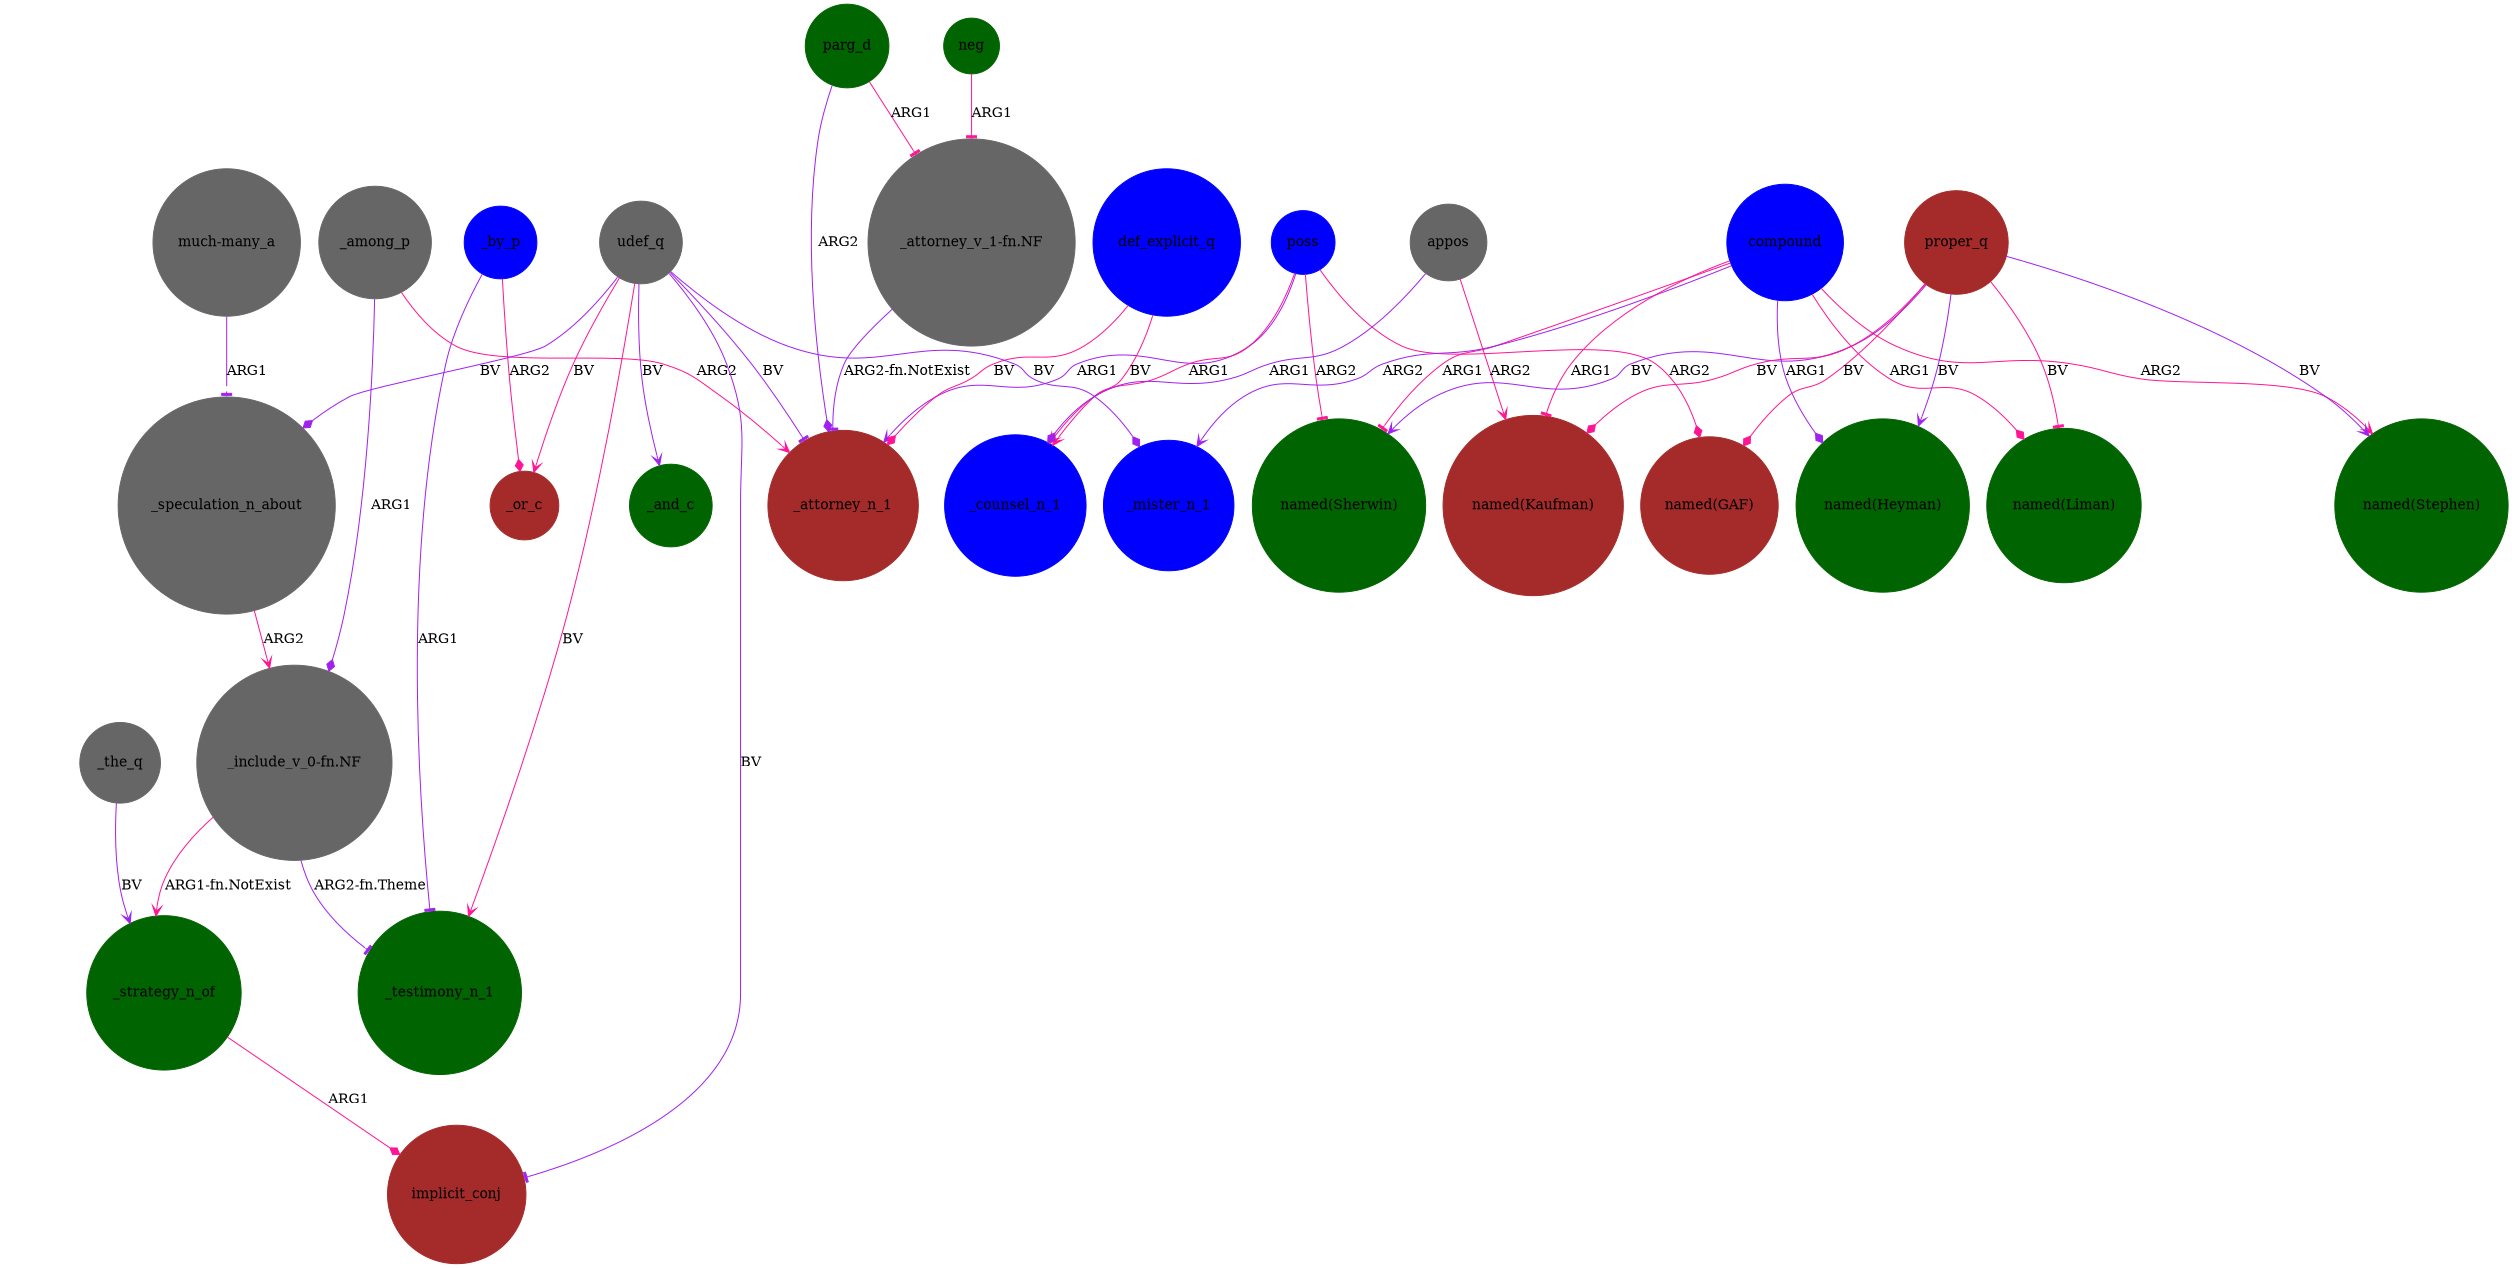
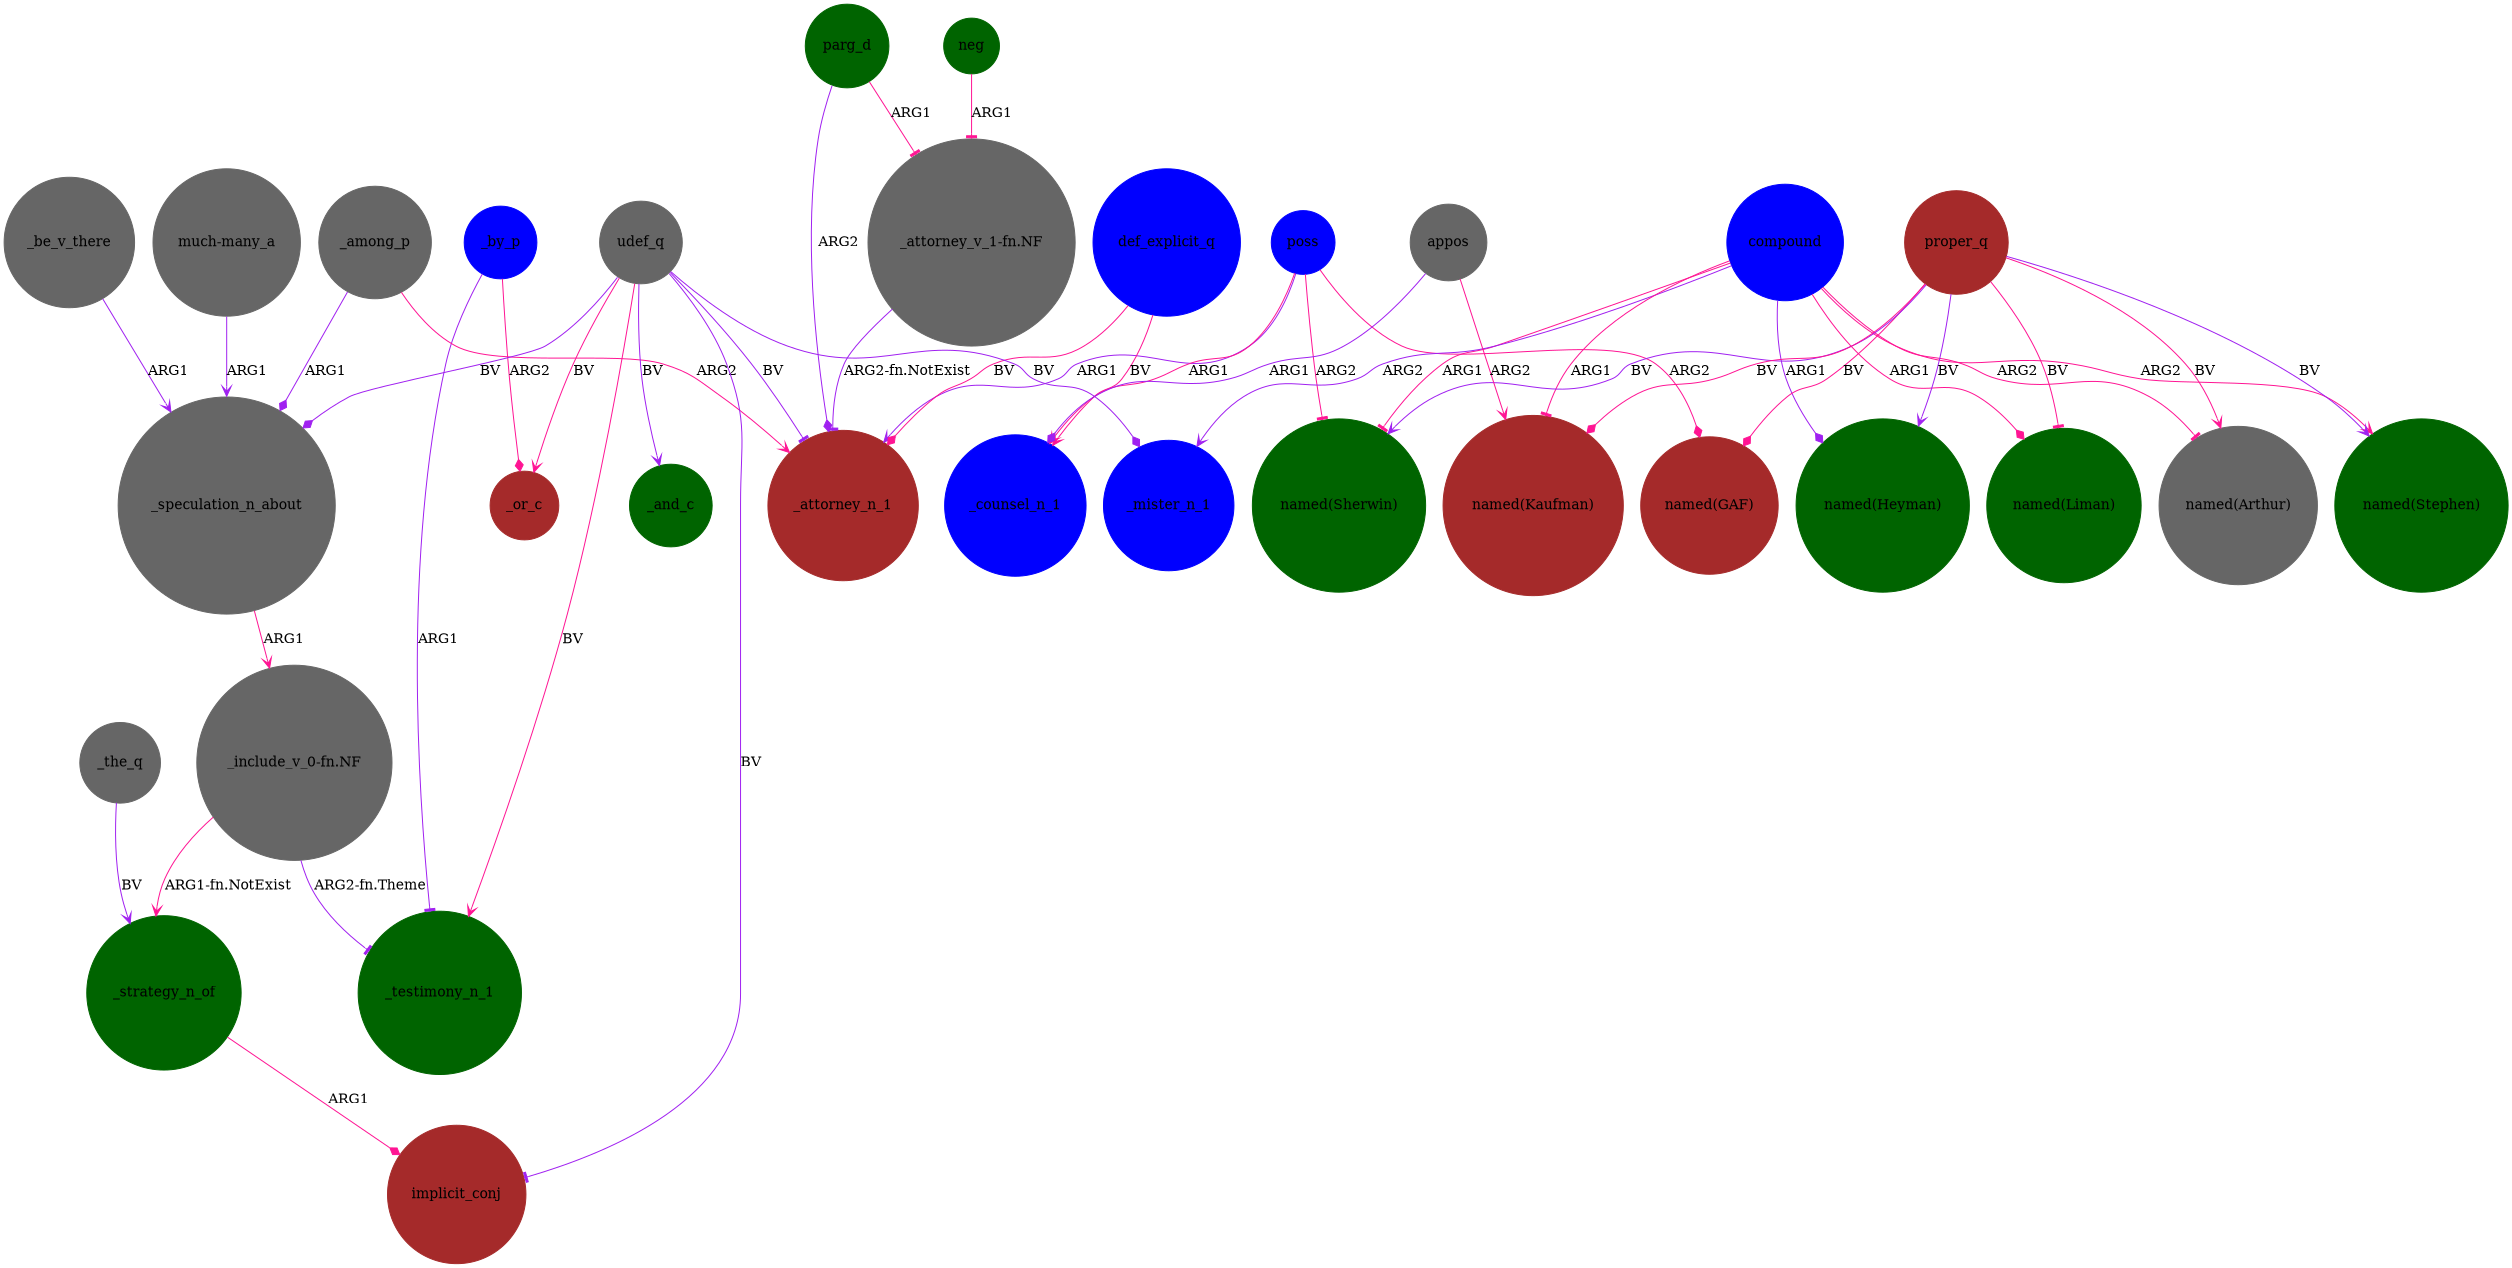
node "_be_v_there": added
edge "much-many_a" -> "_speculation_n_about": arrowhead tee -> vee
edge "_among_p" -> "_include_v_0-fn.NF": now "_among_p" -> "_speculation_n_about"
node "named(Arthur)": added
edge "_speculation_n_about" -> "_include_v_0-fn.NF": label "ARG2" -> "ARG1"
